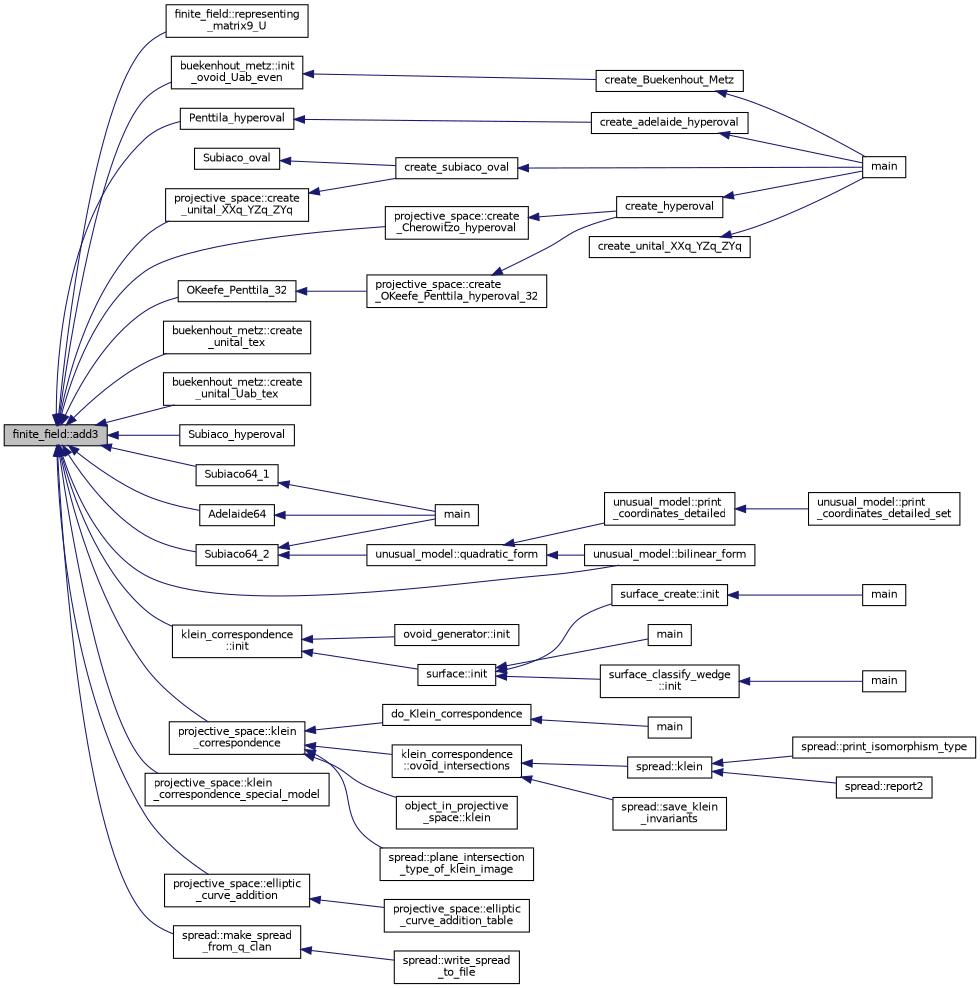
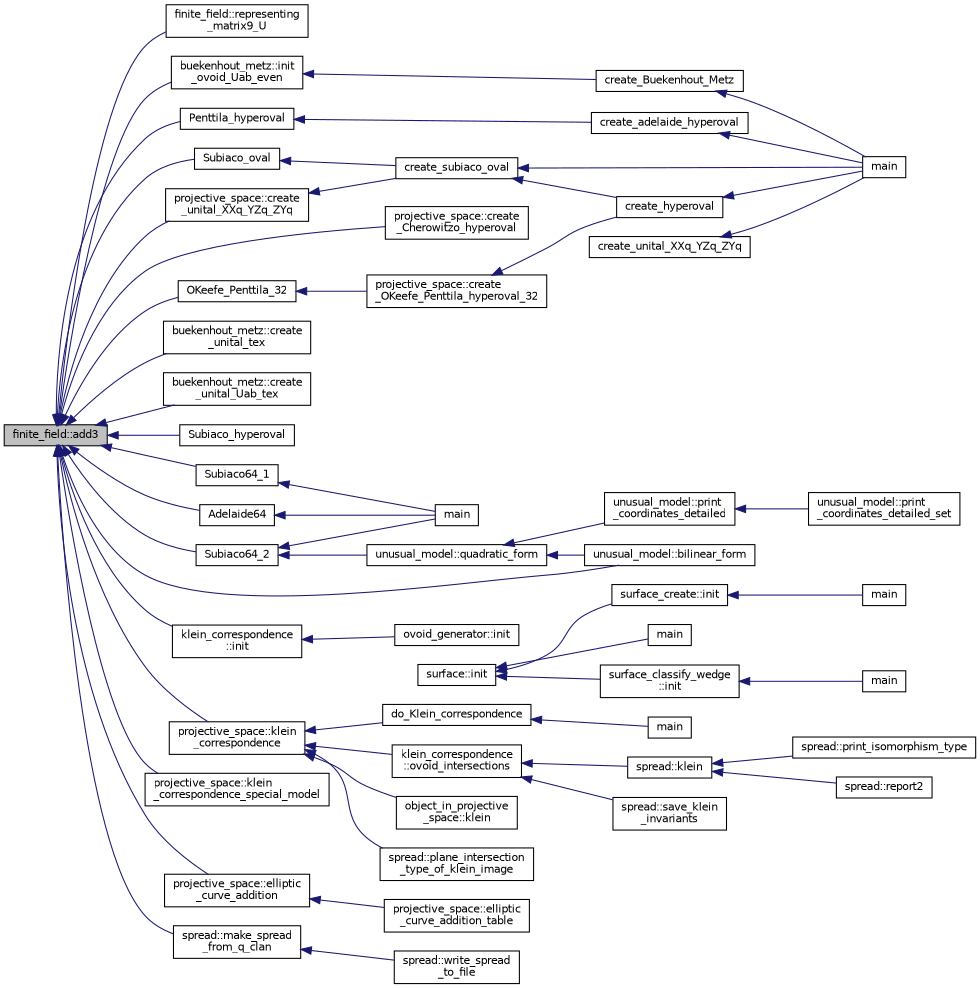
edge "create_hyperoval" -> "projective_space::create _Cherowitzo_hyperoval": now "create_hyperoval" -> "create_subiaco_oval"
edge "Subiaco_oval" -> "finite_field::add3": added
edge "surface::init" -> "klein_correspondence ::init": removed
